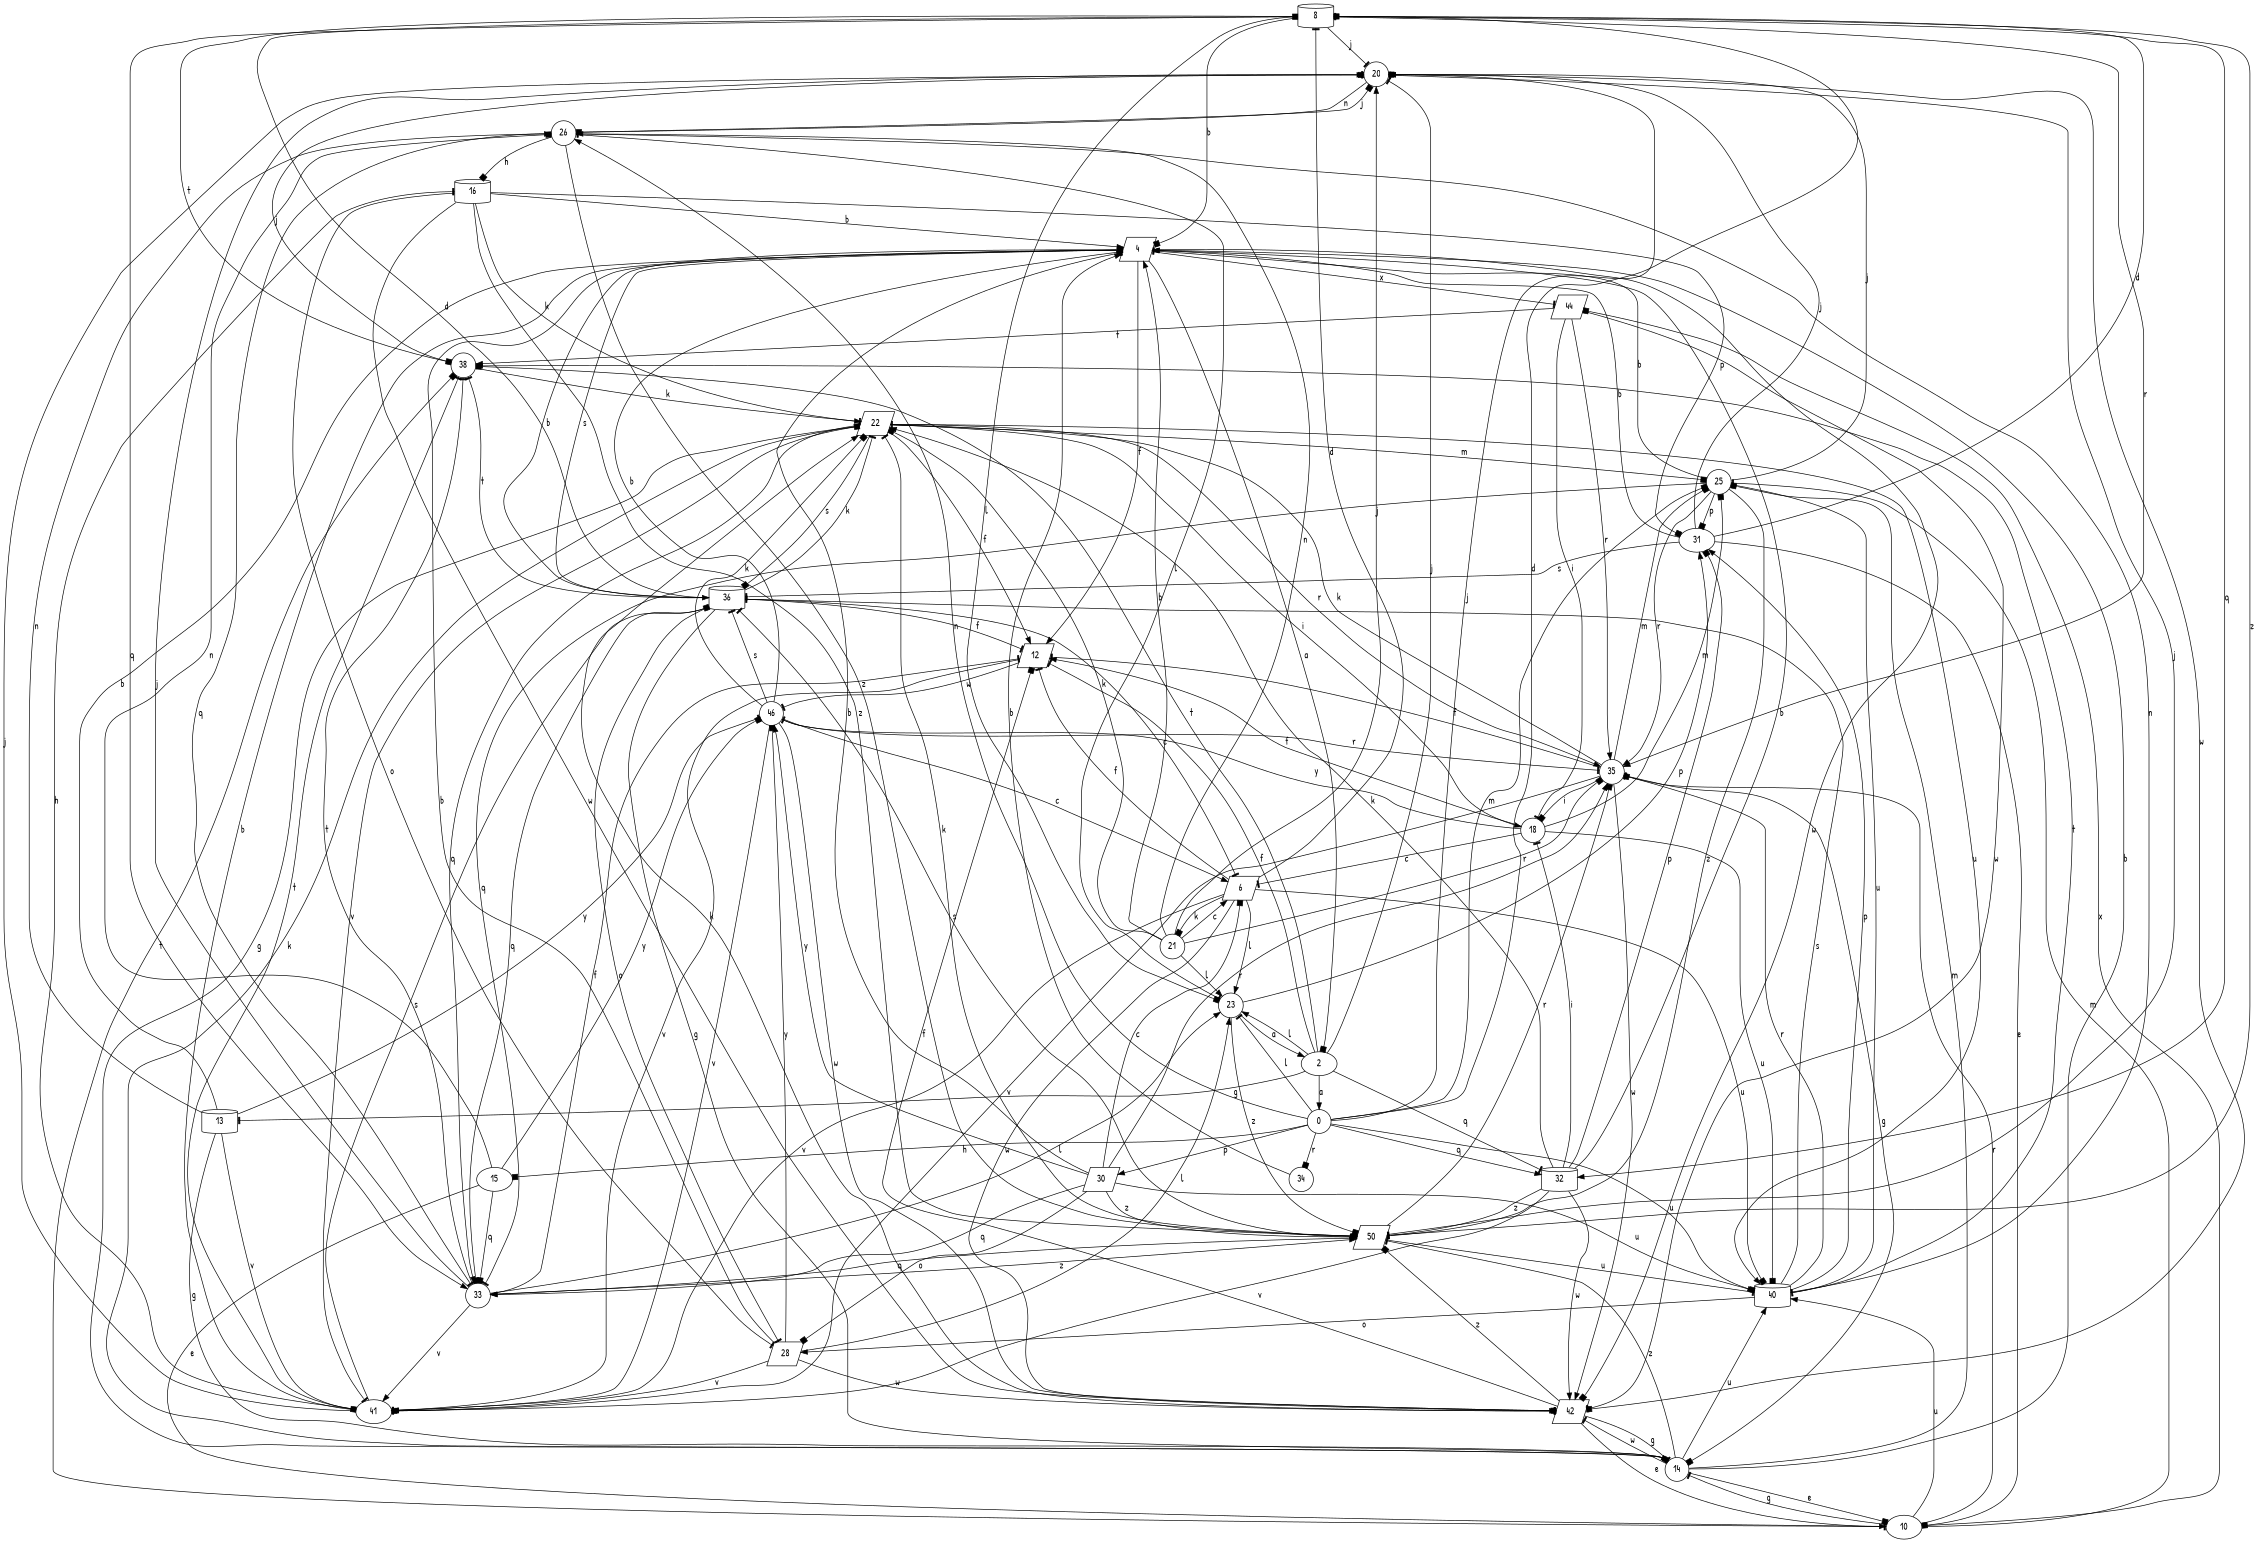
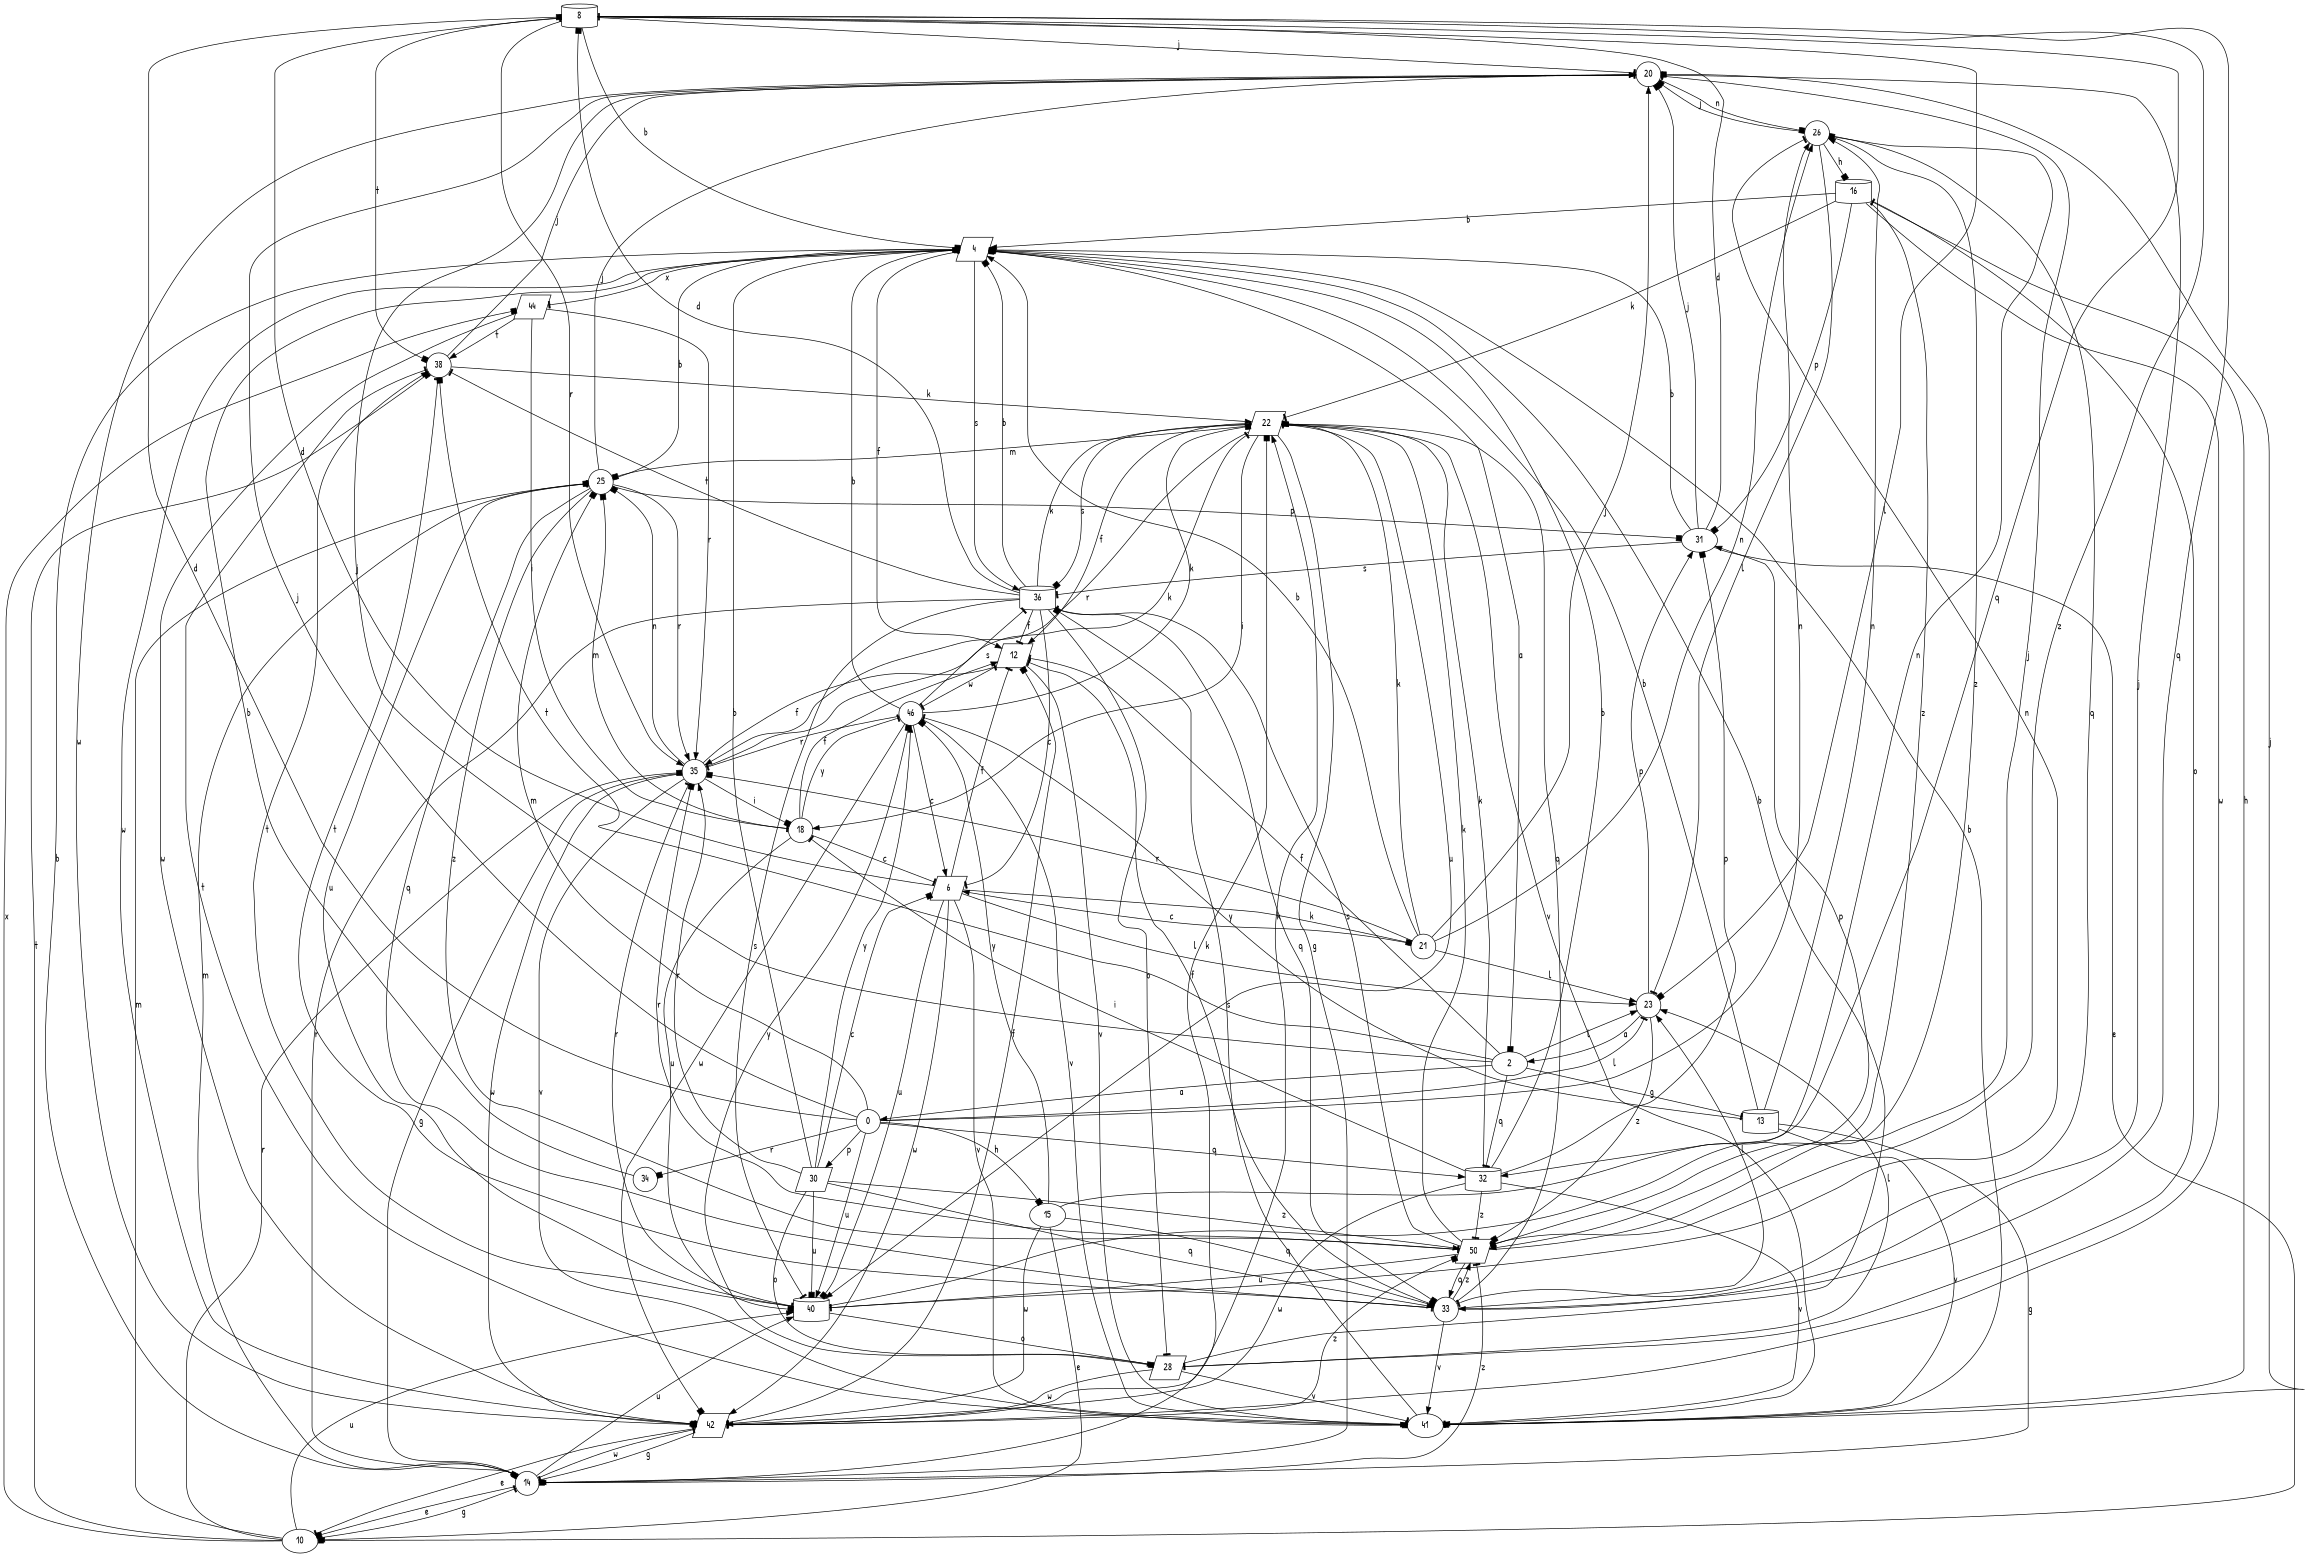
edge "40" -> "36": reversed
edge "35" -> "25": label "m" -> "n"
edge "22" -> "33": reversed
edge "36" -> "14": label "g" -> "r"
edge "15" -> "42": added, label "w"
